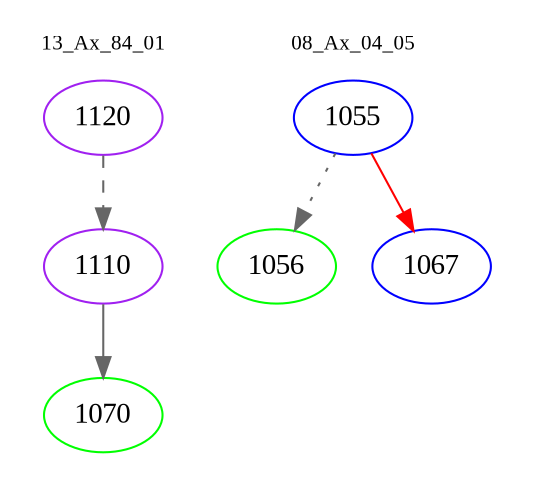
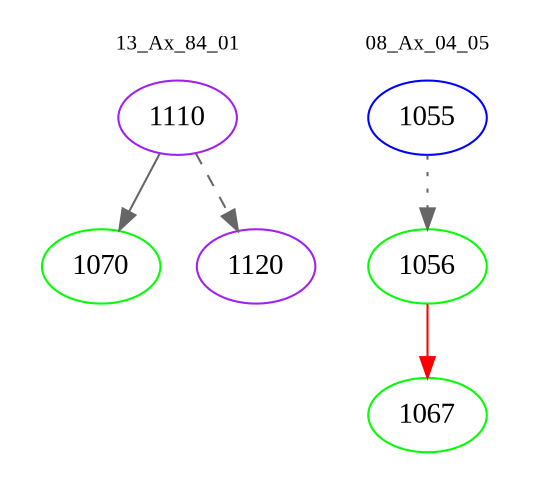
edge "1120" -> "1110": reversed
edge "1055" -> "1067": now "1056" -> "1067"
node "1067": color blue -> green
